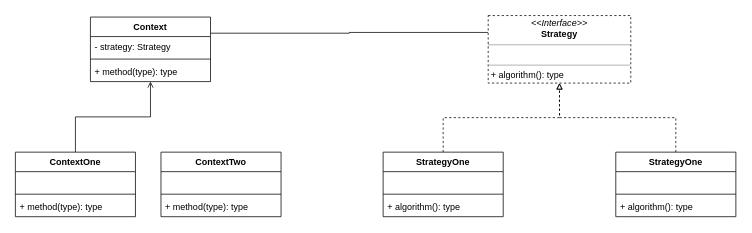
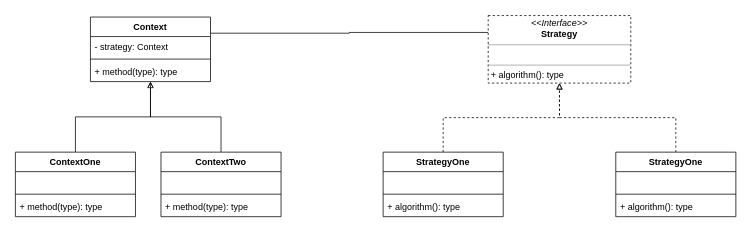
node "- strategy: Strategy": label "- strategy: Strategy" -> "- strategy: Context"
edge "ContextTwo" -> "Context": added
